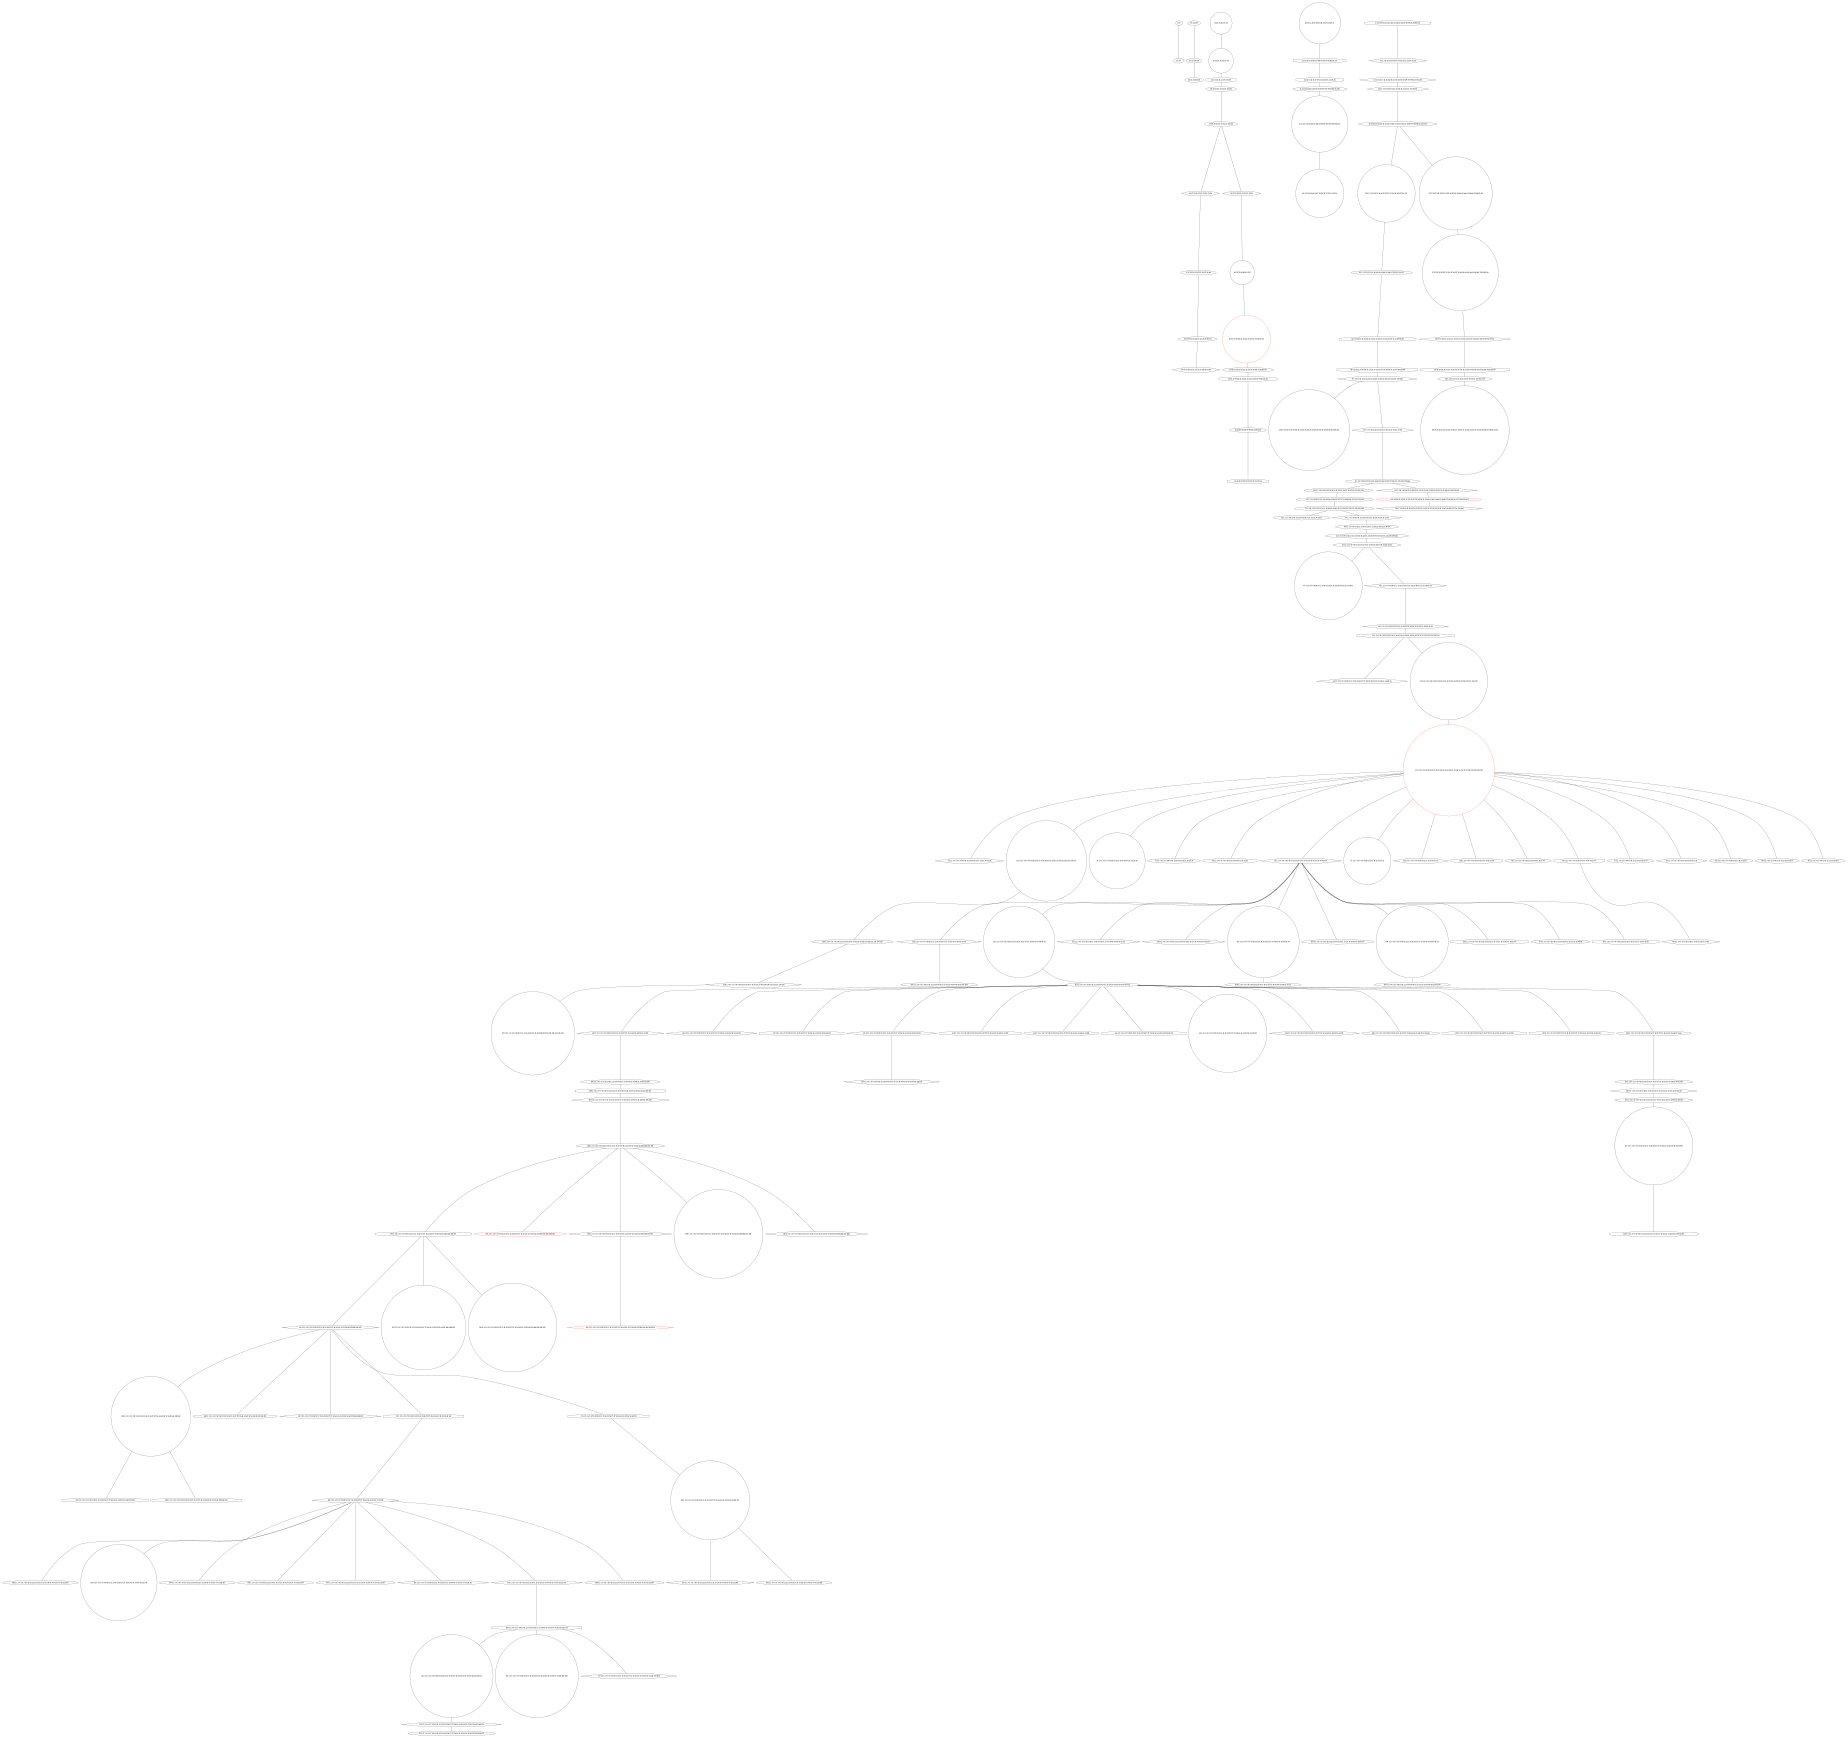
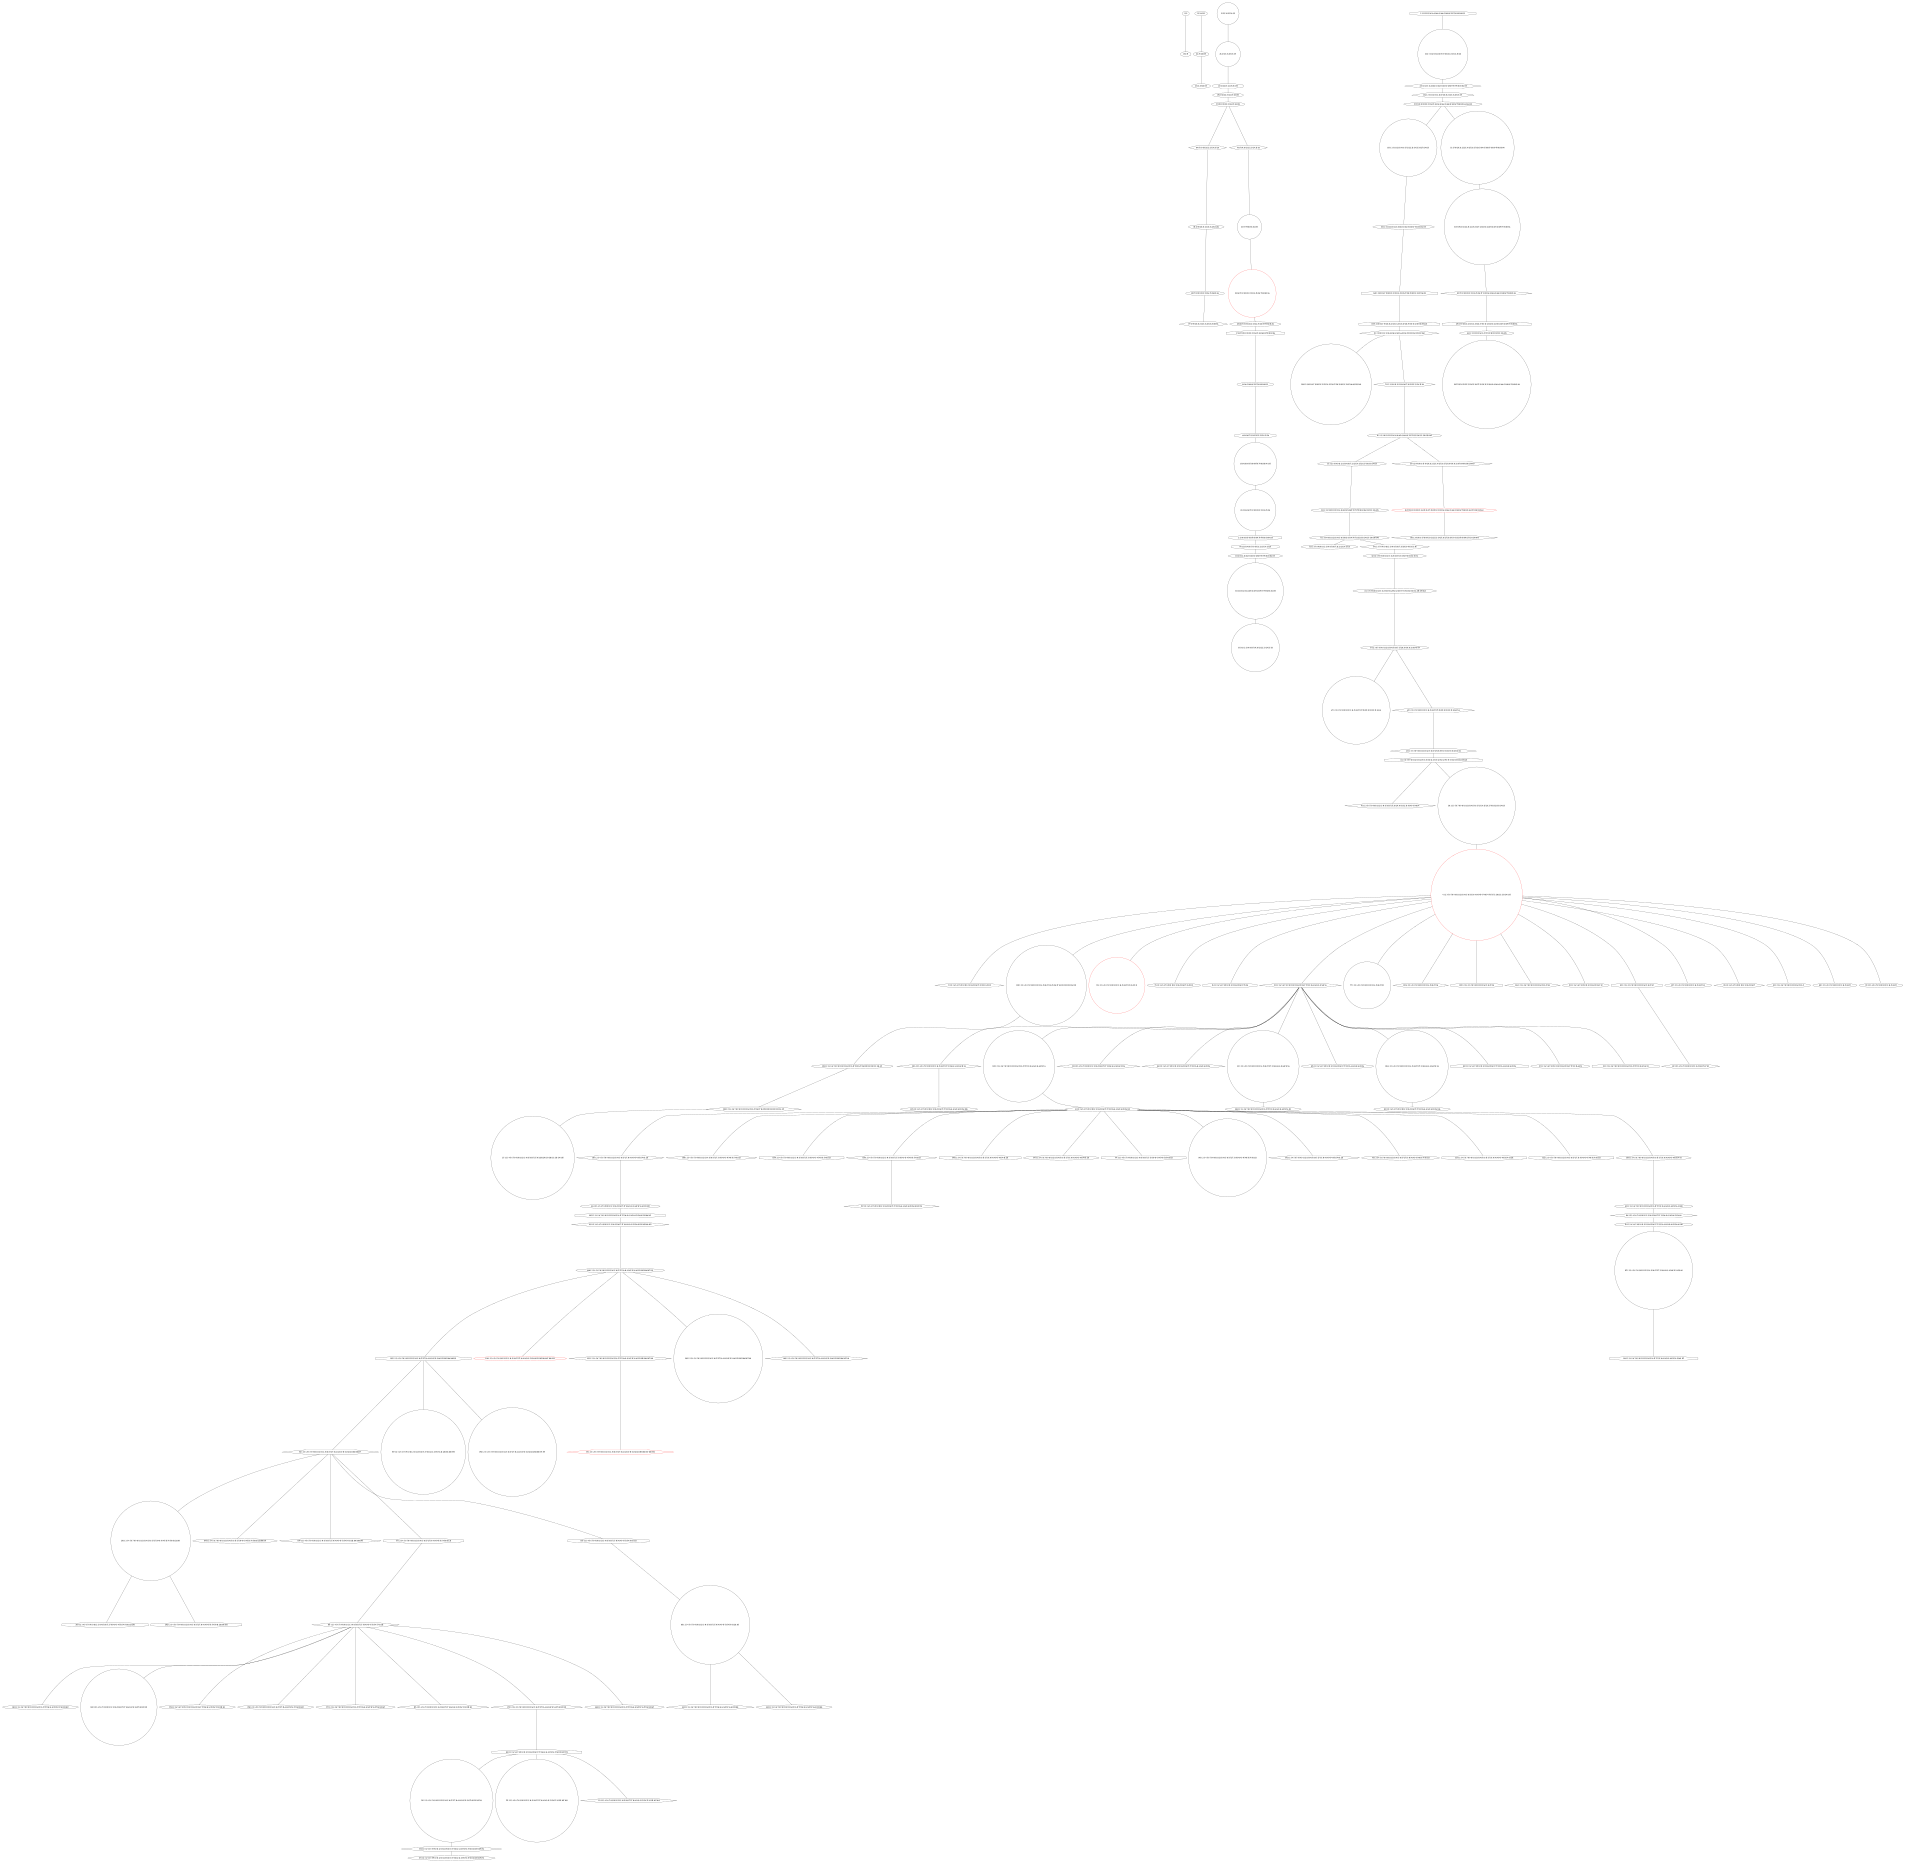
node "62 2 3 11 12 13 14 16 17 19 20 21 22 23 24 25 26": shape hexagon -> circle
node "13 14 16 66 67 68 69 70 79 81 83 84 135": added
node "74 1 2 3 4 5 6 7 8 9 10 11 12 13 14 15 16 17 23 24 25 26": color black -> red
node "124 1 2 3 4 5 6 7 8 9 10 11 12 13 14 15 16 17 36": added
